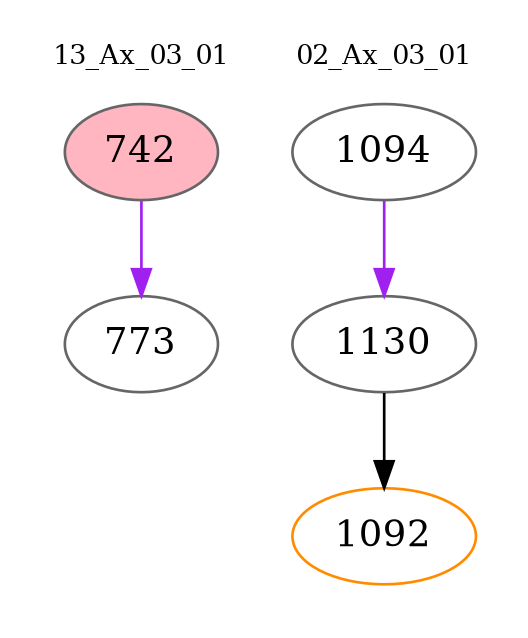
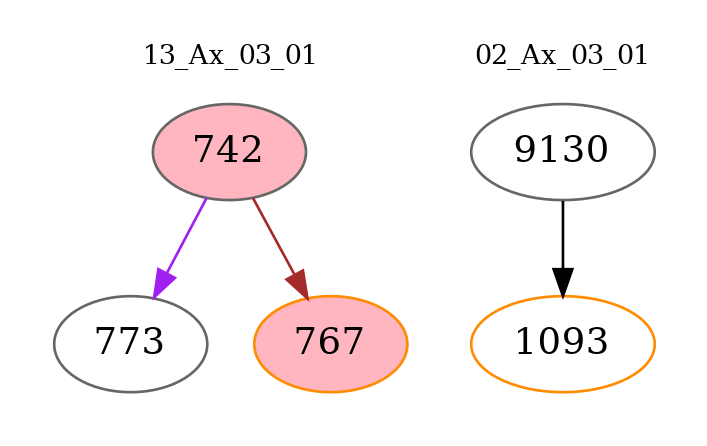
node "1094": removed
node "767": added
node "1130": label "1130" -> "9130"
node "1092": label "1092" -> "1093"
